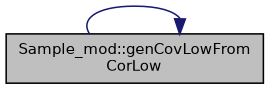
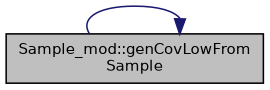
node "Sample_mod::genCovLowFrom CorLow": label "Sample_mod::genCovLowFrom CorLow" -> "Sample_mod::genCovLowFrom Sample"
